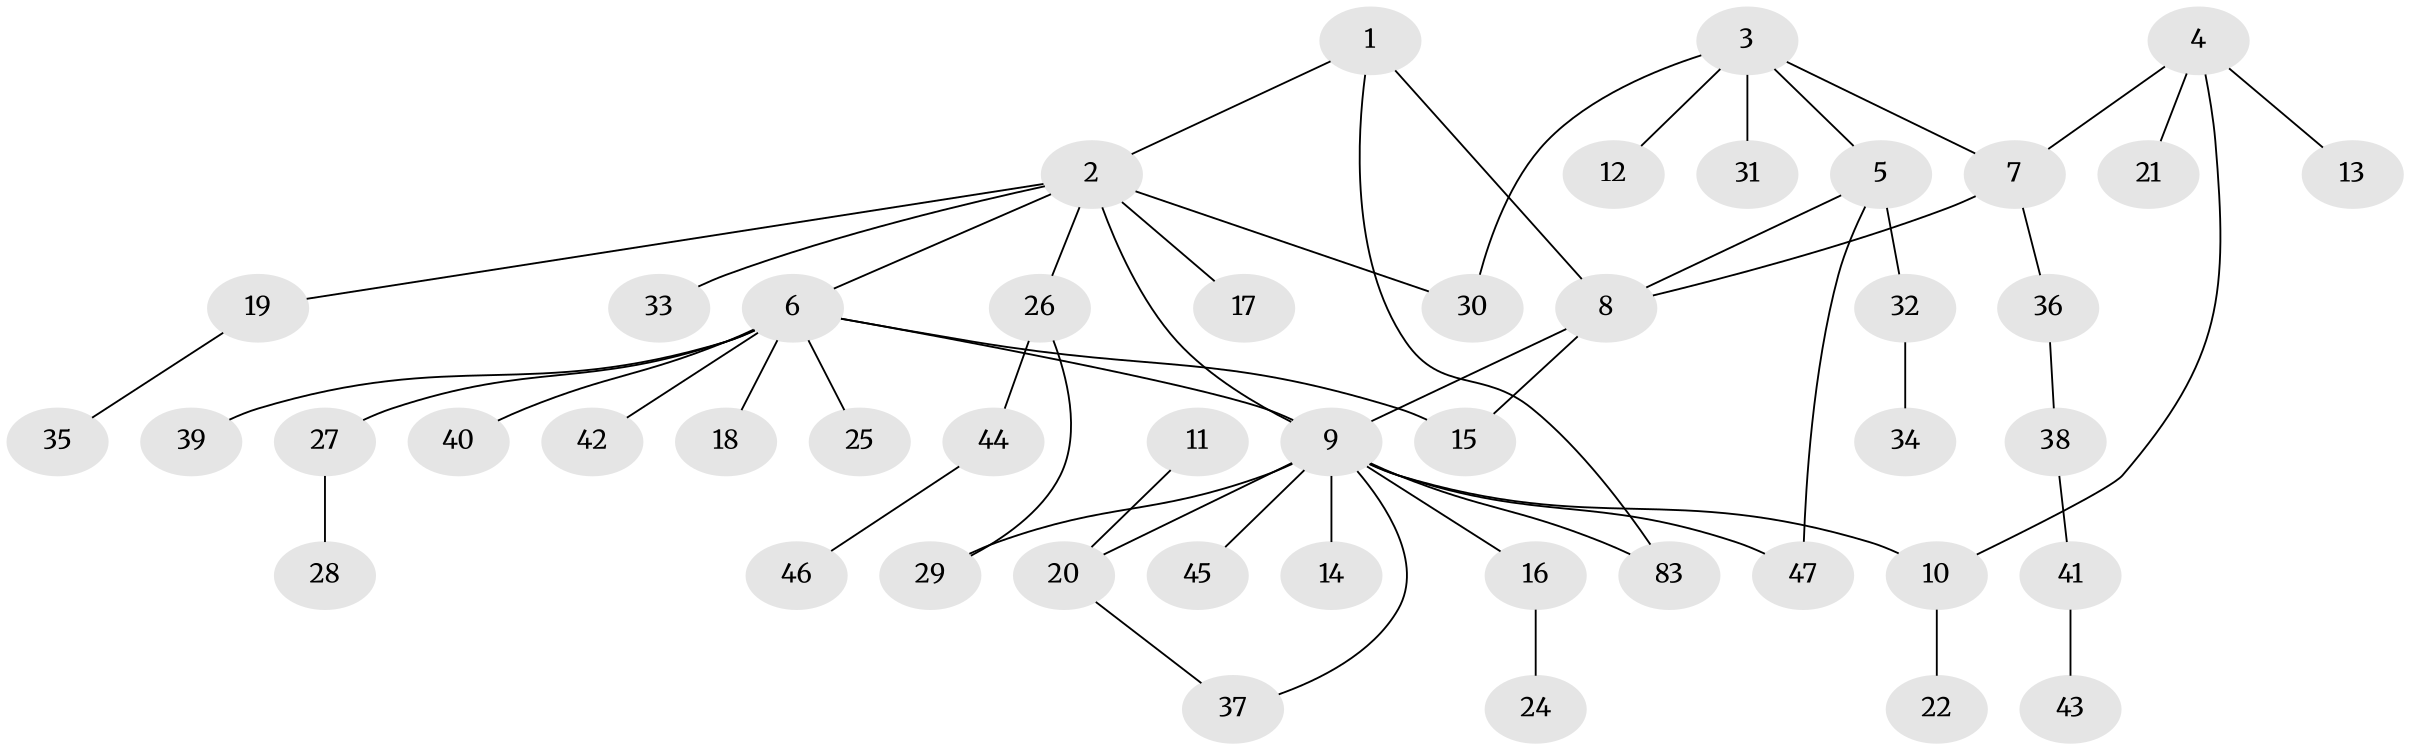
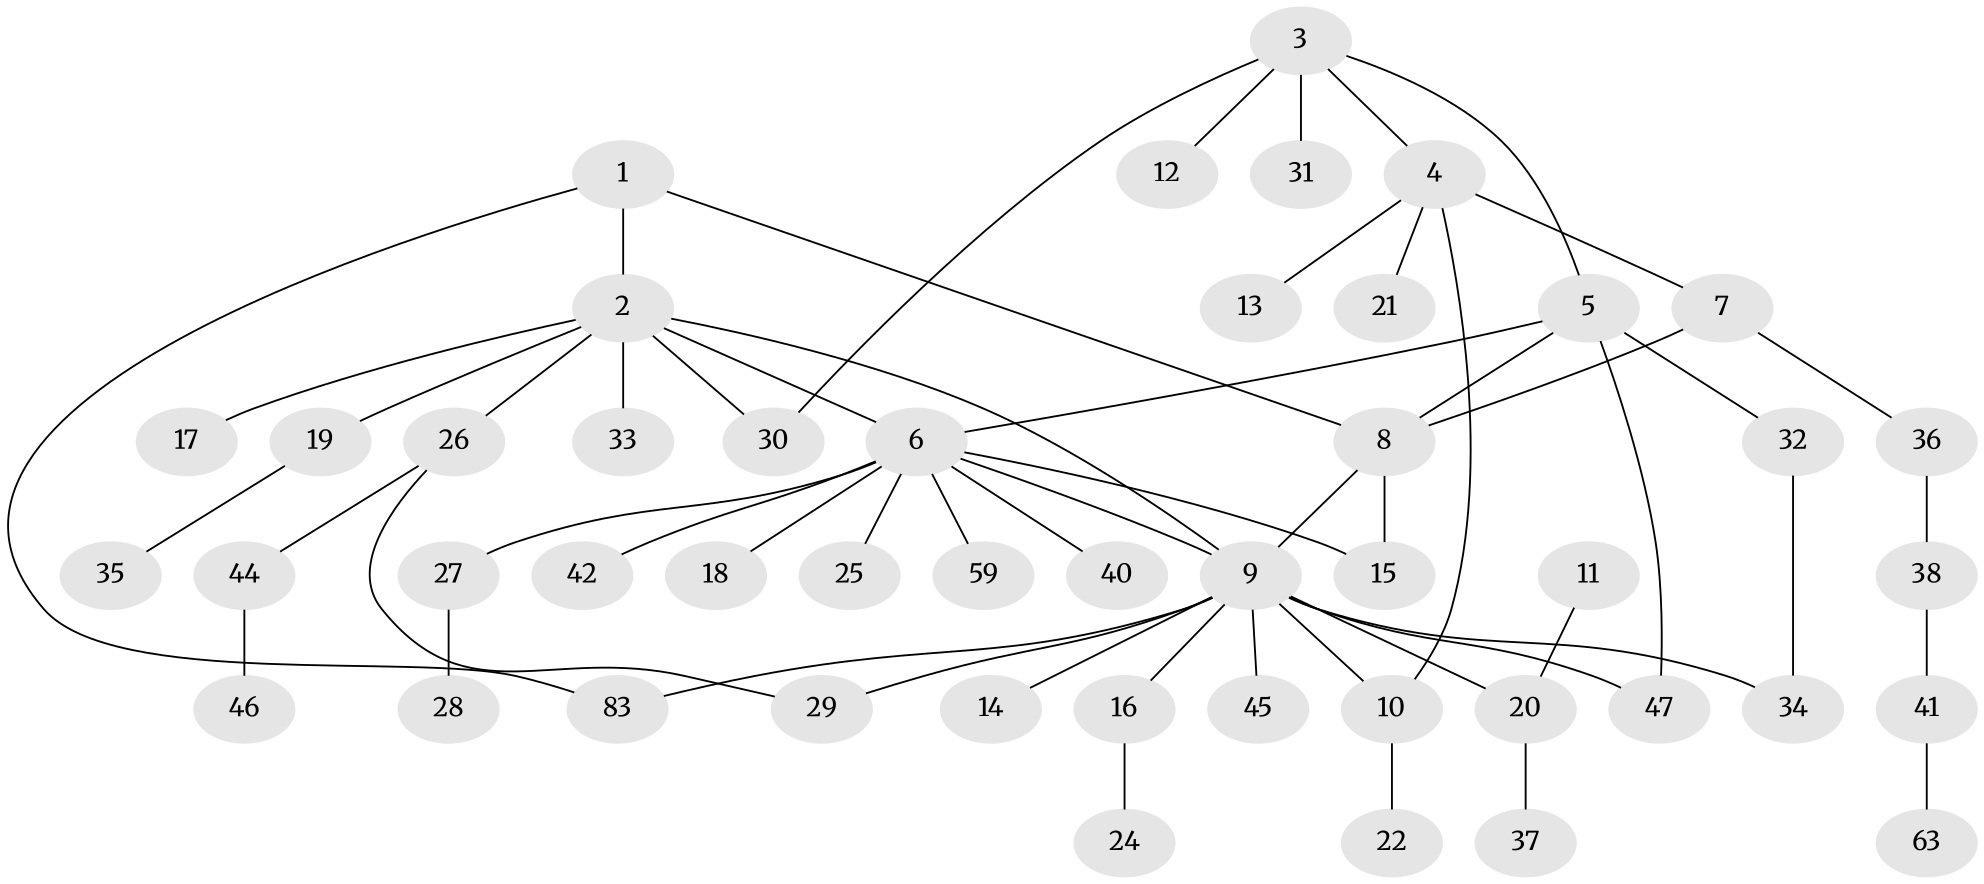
edge "3" -- "7": now "3" -- "4"
edge "5" -- "6": added
node "39": label "39" -> "59"
edge "9" -- "37": now "9" -- "34"
node "43": label "43" -> "63"
